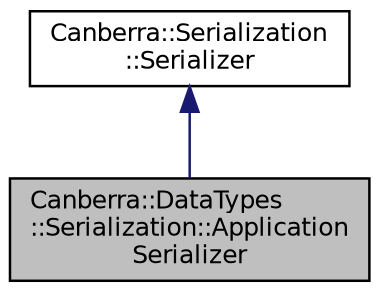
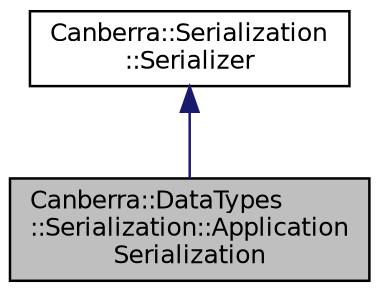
node "Canberra::DataTypes ::Serialization::Application Serializer": label "Canberra::DataTypes ::Serialization::Application Serializer" -> "Canberra::DataTypes ::Serialization::Application Serialization"
